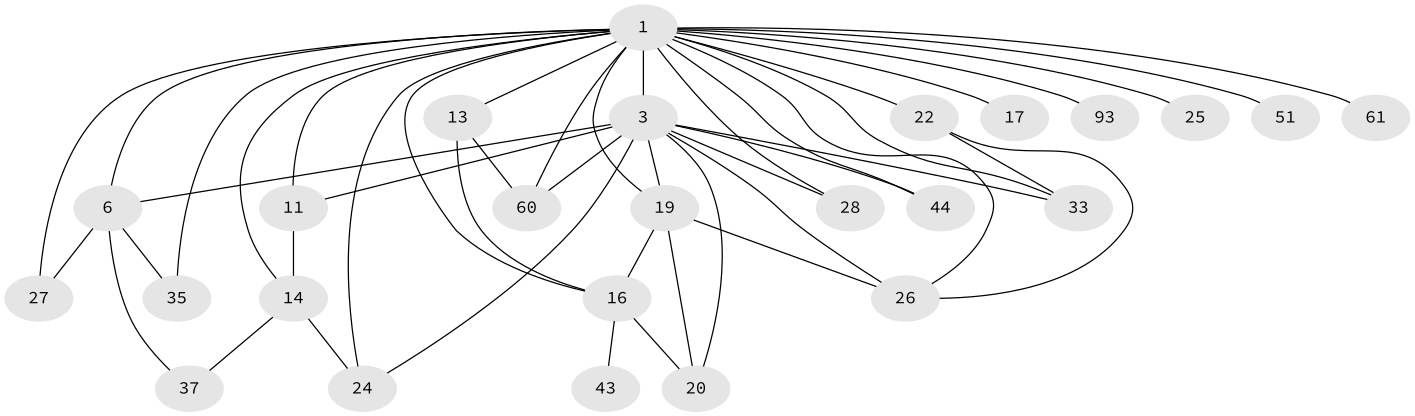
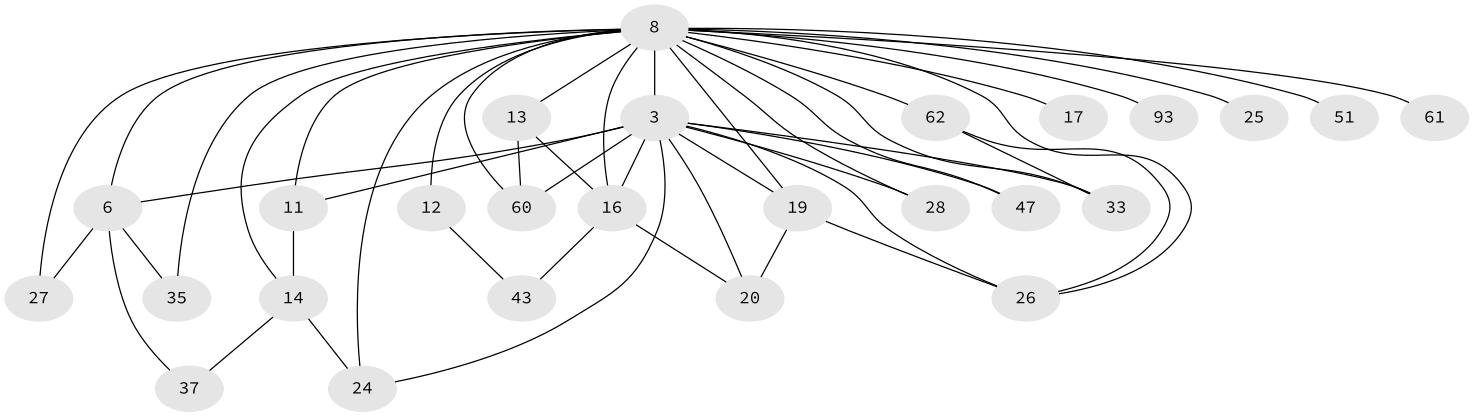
node "1": label "1" -> "8"
node "22": label "22" -> "62"
node "12": added
node "44": label "44" -> "47"
edge "19" -- "16": now "3" -- "16"
